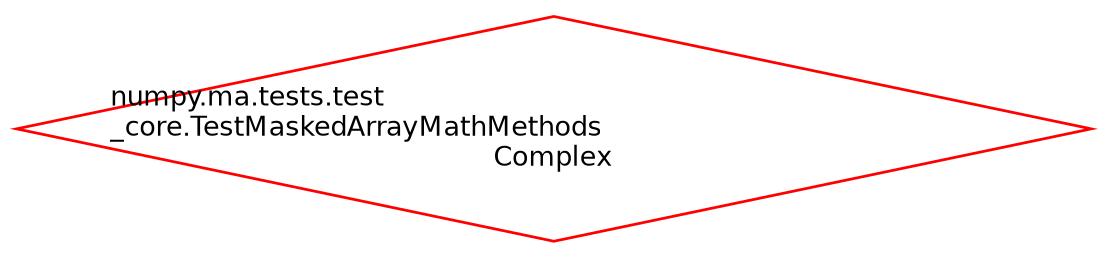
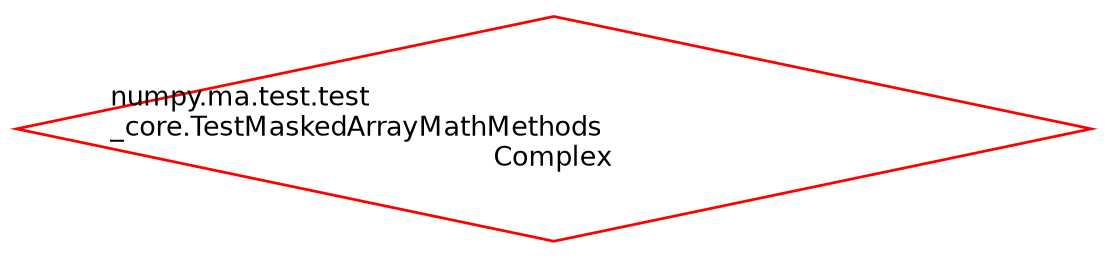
node "numpy.ma.tests.test _core.TestMaskedArrayMathMethods Complex": label "numpy.ma.tests.test _core.TestMaskedArrayMathMethods Complex" -> "numpy.ma.test.test _core.TestMaskedArrayMathMethods Complex"
